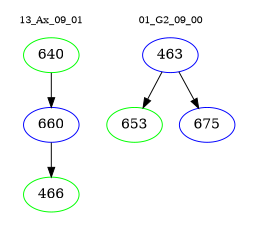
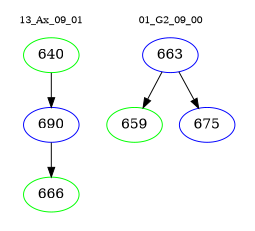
node "463": label "463" -> "663"
node "660": label "660" -> "690"
node "653": label "653" -> "659"
node "466": label "466" -> "666"
